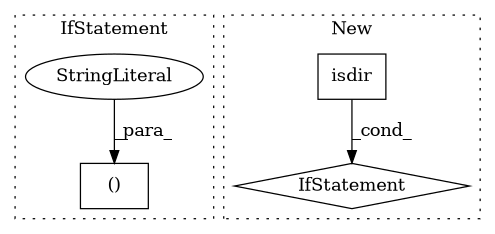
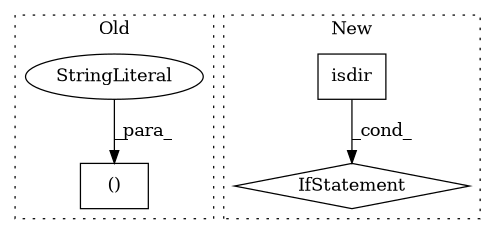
cluster "IfStatement": label "IfStatement" -> "Old"
